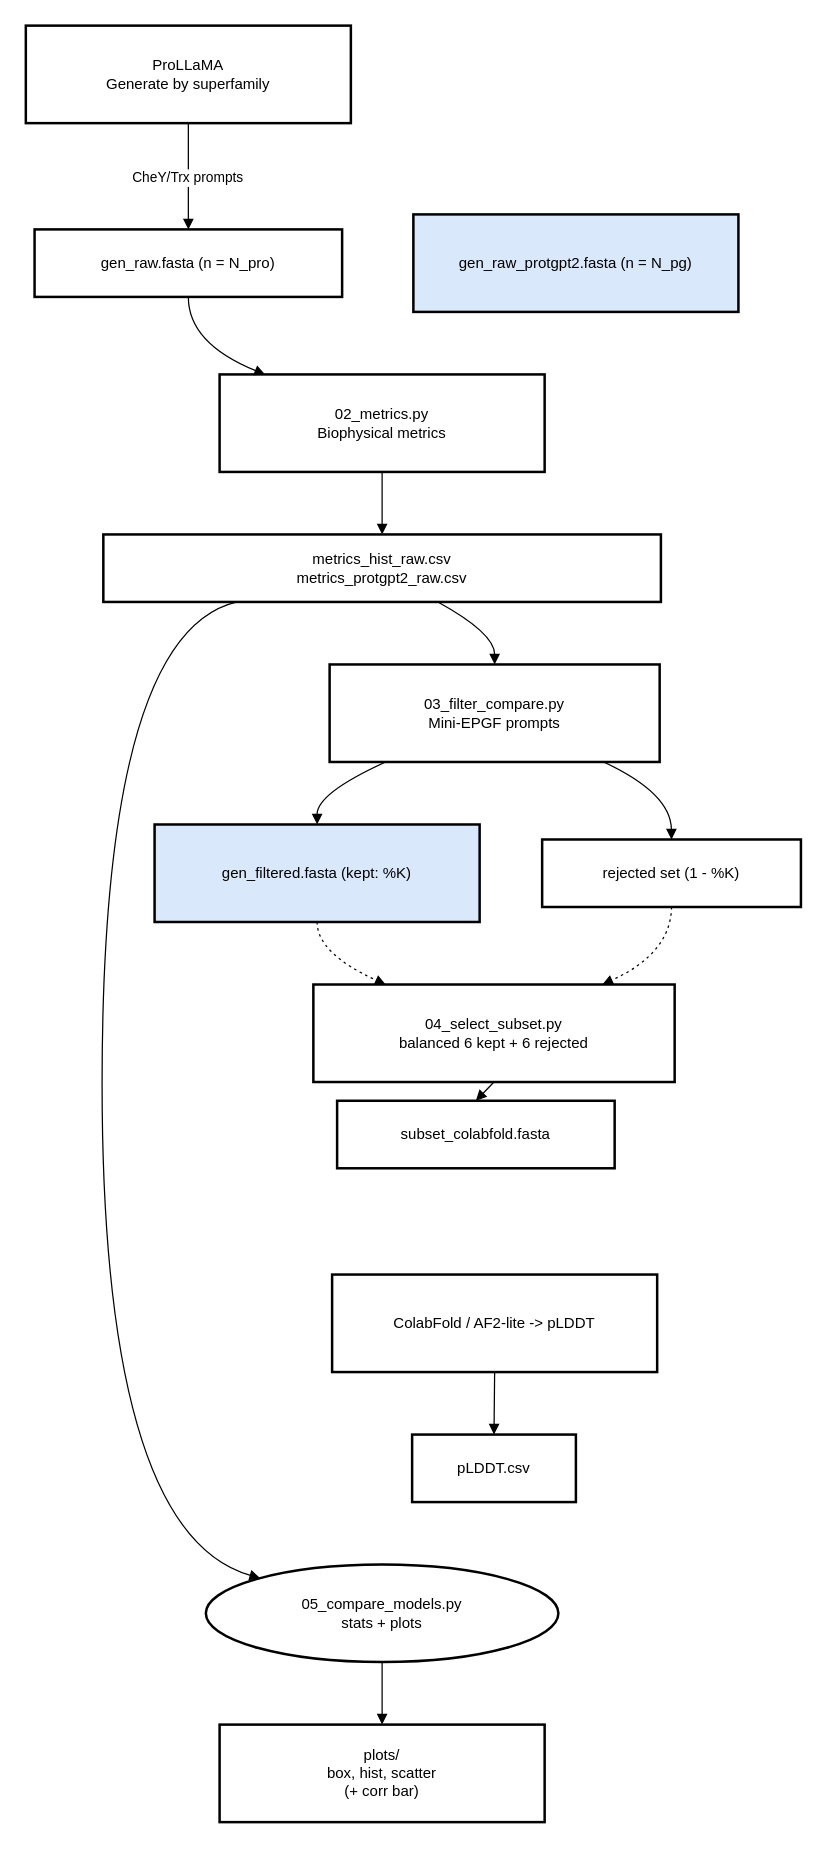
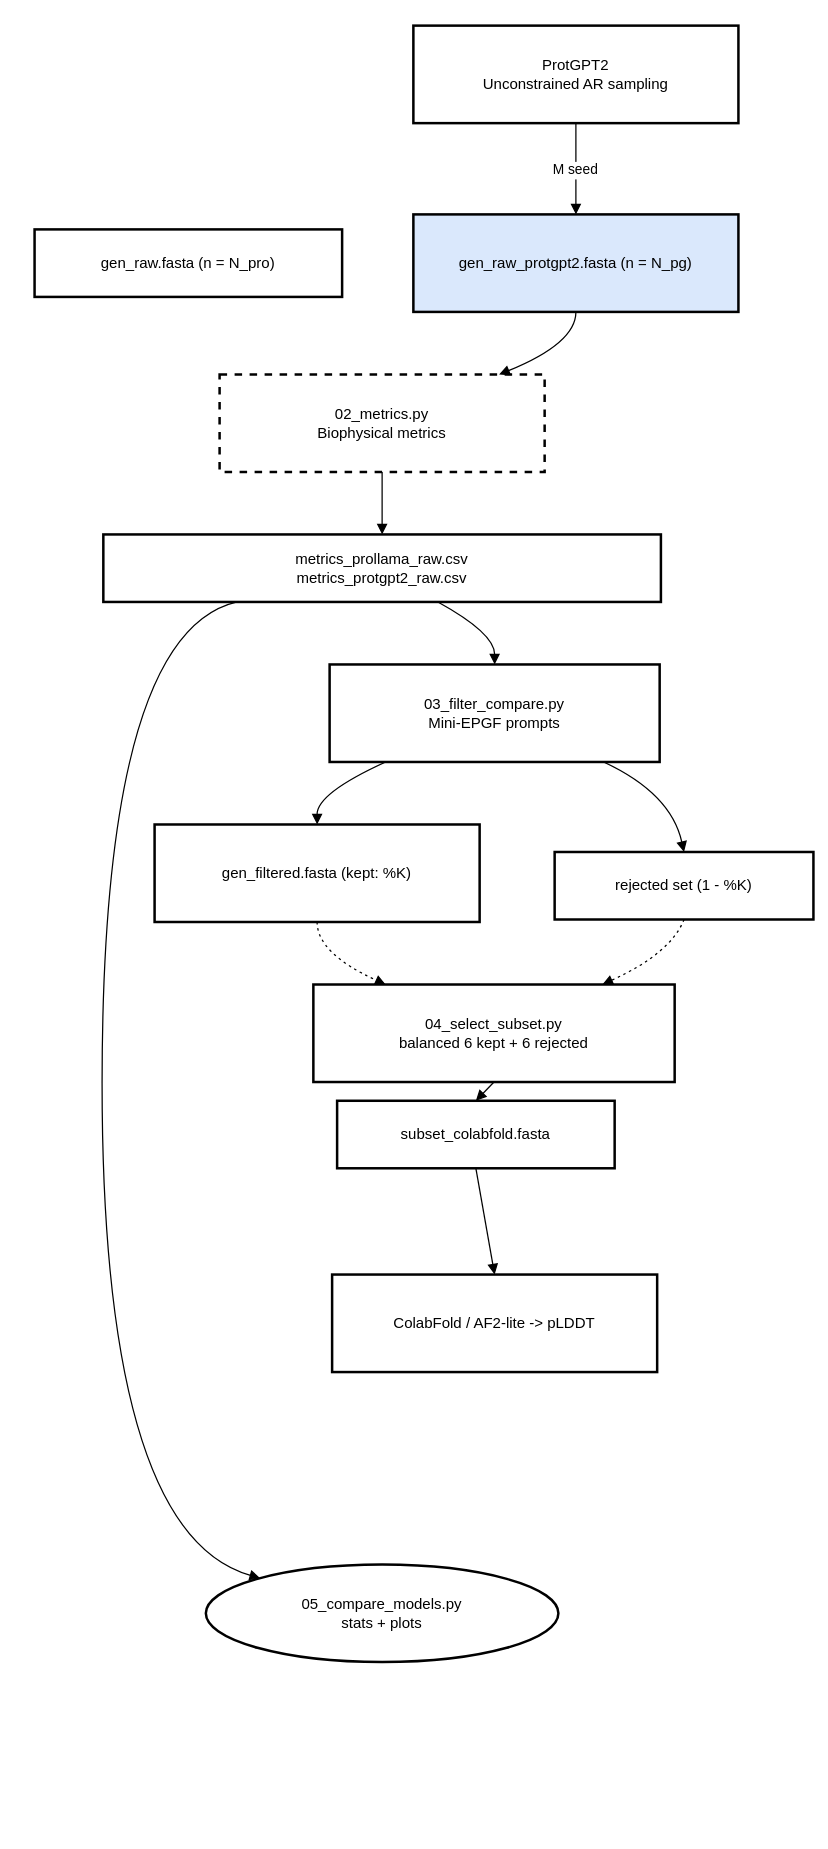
node "ProLLaMA Generate by superfamily": removed
node "ProtGPT2 Unconstrained AR sampling": added
edge "ProtGPT2 Unconstrained AR sampling" -> "gen_raw_protgpt2.fasta (n = N_pg)": added, label "M seed"
edge "ProLLaMA Generate by superfamily" -> "gen_raw.fasta (n = N_pro)": removed, label "CheY/Trx prompts"
edge "gen_raw.fasta (n = N_pro)" -> "02_metrics.py Biophysical metrics": removed
edge "gen_raw_protgpt2.fasta (n = N_pg)" -> "02_metrics.py Biophysical metrics": added
node "02_metrics.py Biophysical metrics": style solid -> dashed
node "metrics_hist_raw.csv metrics_protgpt2_raw.csv": label "metrics_hist_raw.csv metrics_protgpt2_raw.csv" -> "metrics_prollama_raw.csv metrics_protgpt2_raw.csv"
node "gen_filtered.fasta (kept: %K)": fillcolor #dae8fc -> #ffffff
node "rejected set (1 - %K)": moved (671, 873) -> (684, 886)
edge "subset_colabfold.fasta" -> "ColabFold / AF2-lite -> pLDDT": added
edge "ColabFold / AF2-lite -> pLDDT" -> "pLDDT.csv": removed
node "pLDDT.csv": removed
edge "05_compare_models.py stats + plots" -> "plots/ box, hist, scatter (+ corr bar)": removed
node "plots/ box, hist, scatter (+ corr bar)": removed
